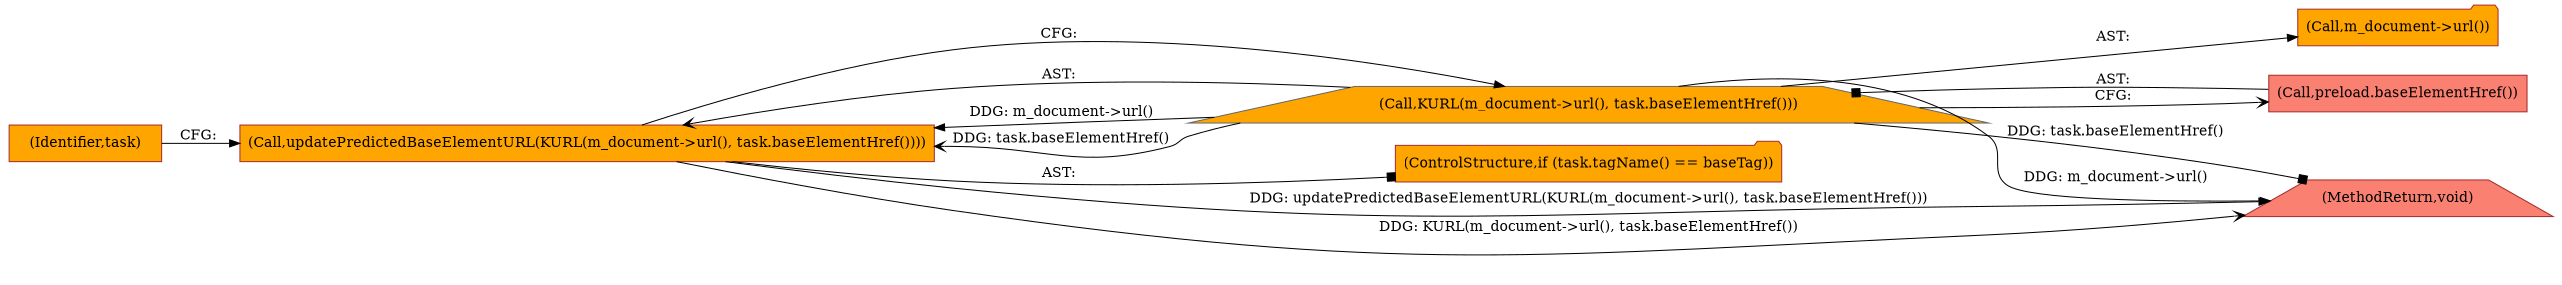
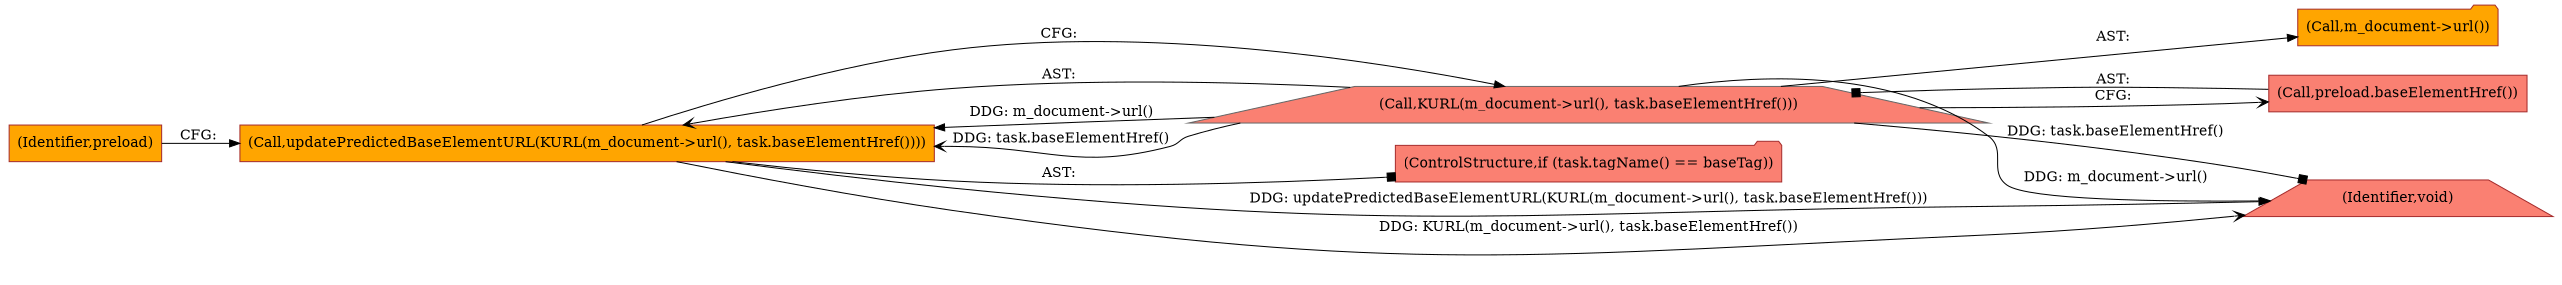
node "(Call,KURL(m_document->url(), task.baseElementHref()))": fillcolor orange -> salmon
node "(Identifier,task)": label "(Identifier,task)" -> "(Identifier,preload)"
node "(ControlStructure,if (task.tagName() == baseTag))": fillcolor orange -> salmon
node "(MethodReturn,void)": label "(MethodReturn,void)" -> "(Identifier,void)"
